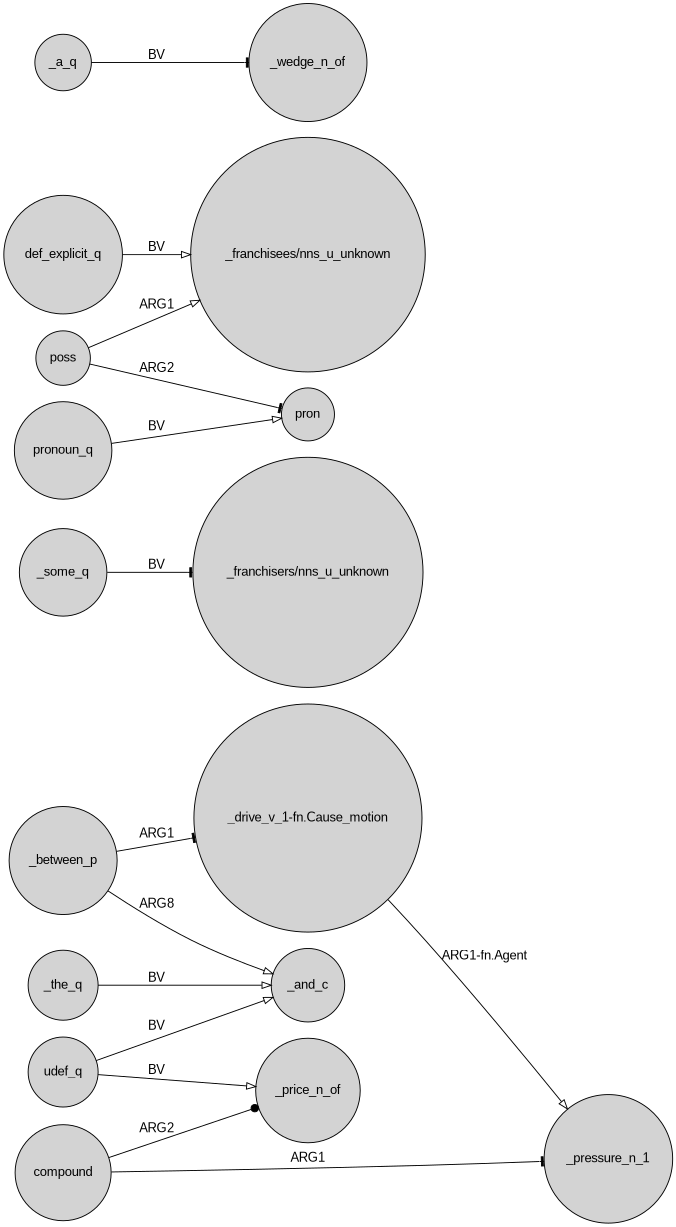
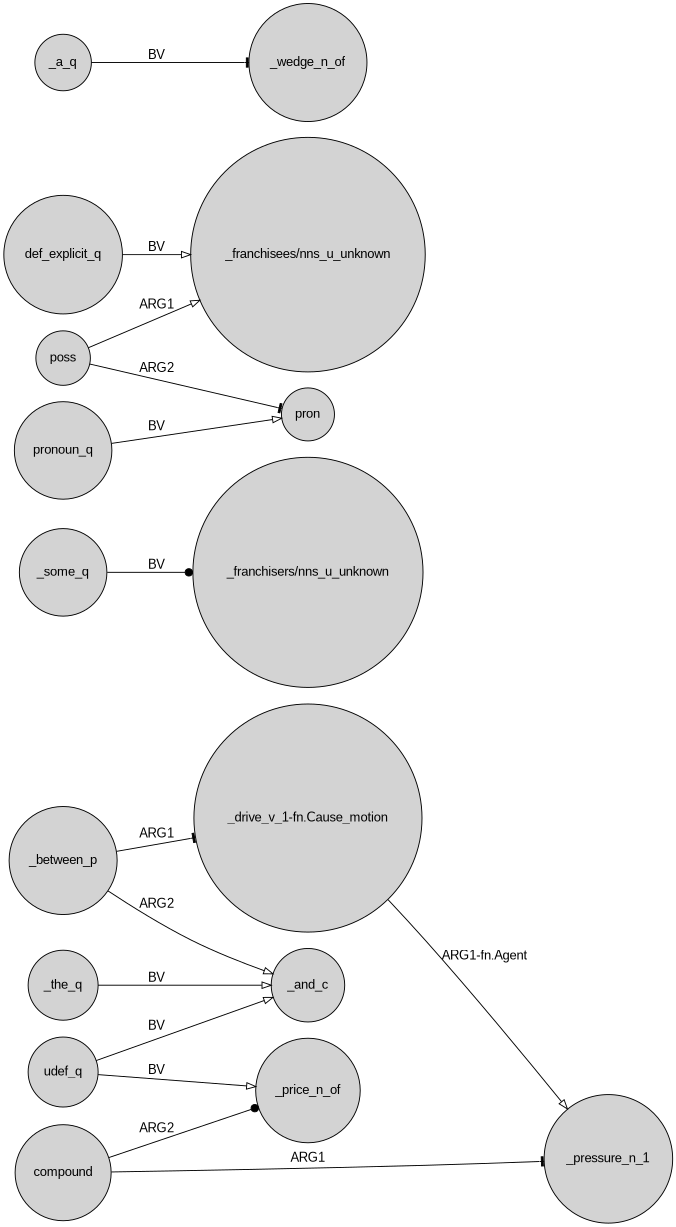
edge "_some_q" -> "_franchisers/nns_u_unknown": arrowhead tee -> dot
edge "_between_p" -> "_and_c": label "ARG8" -> "ARG2"
